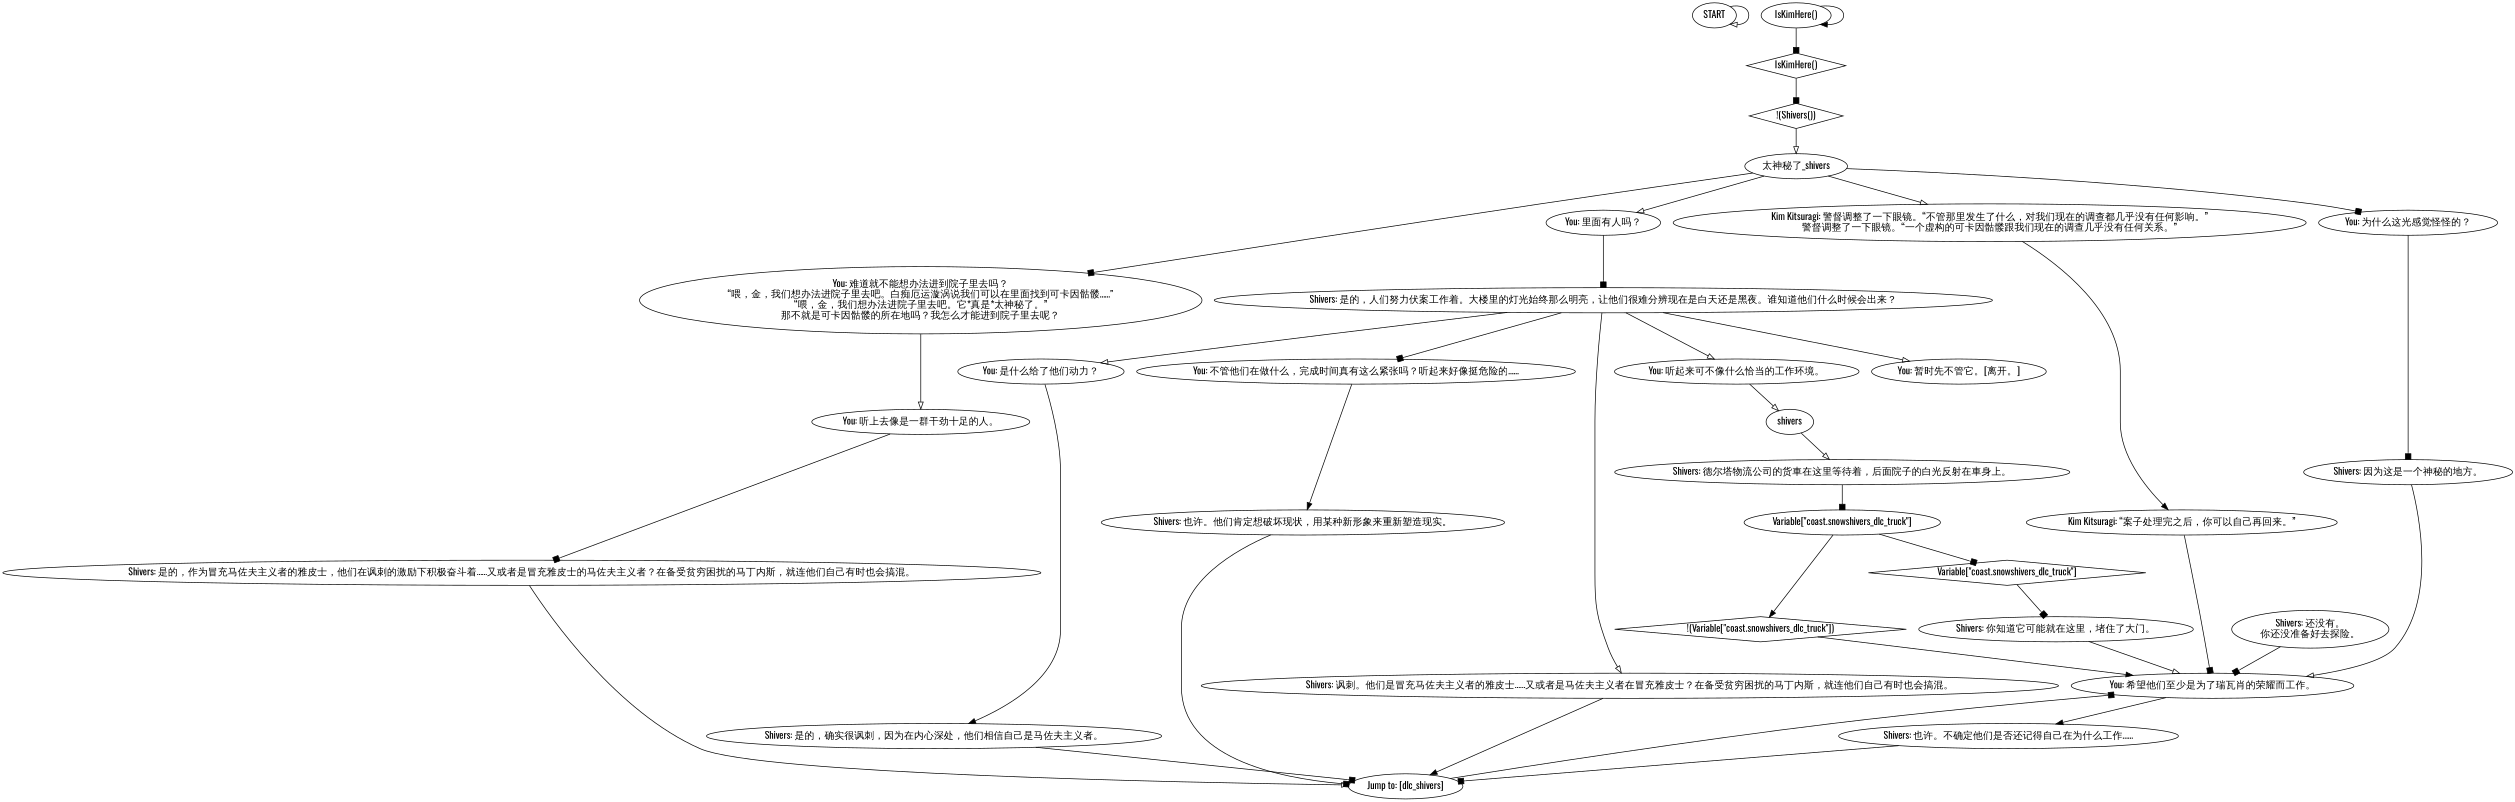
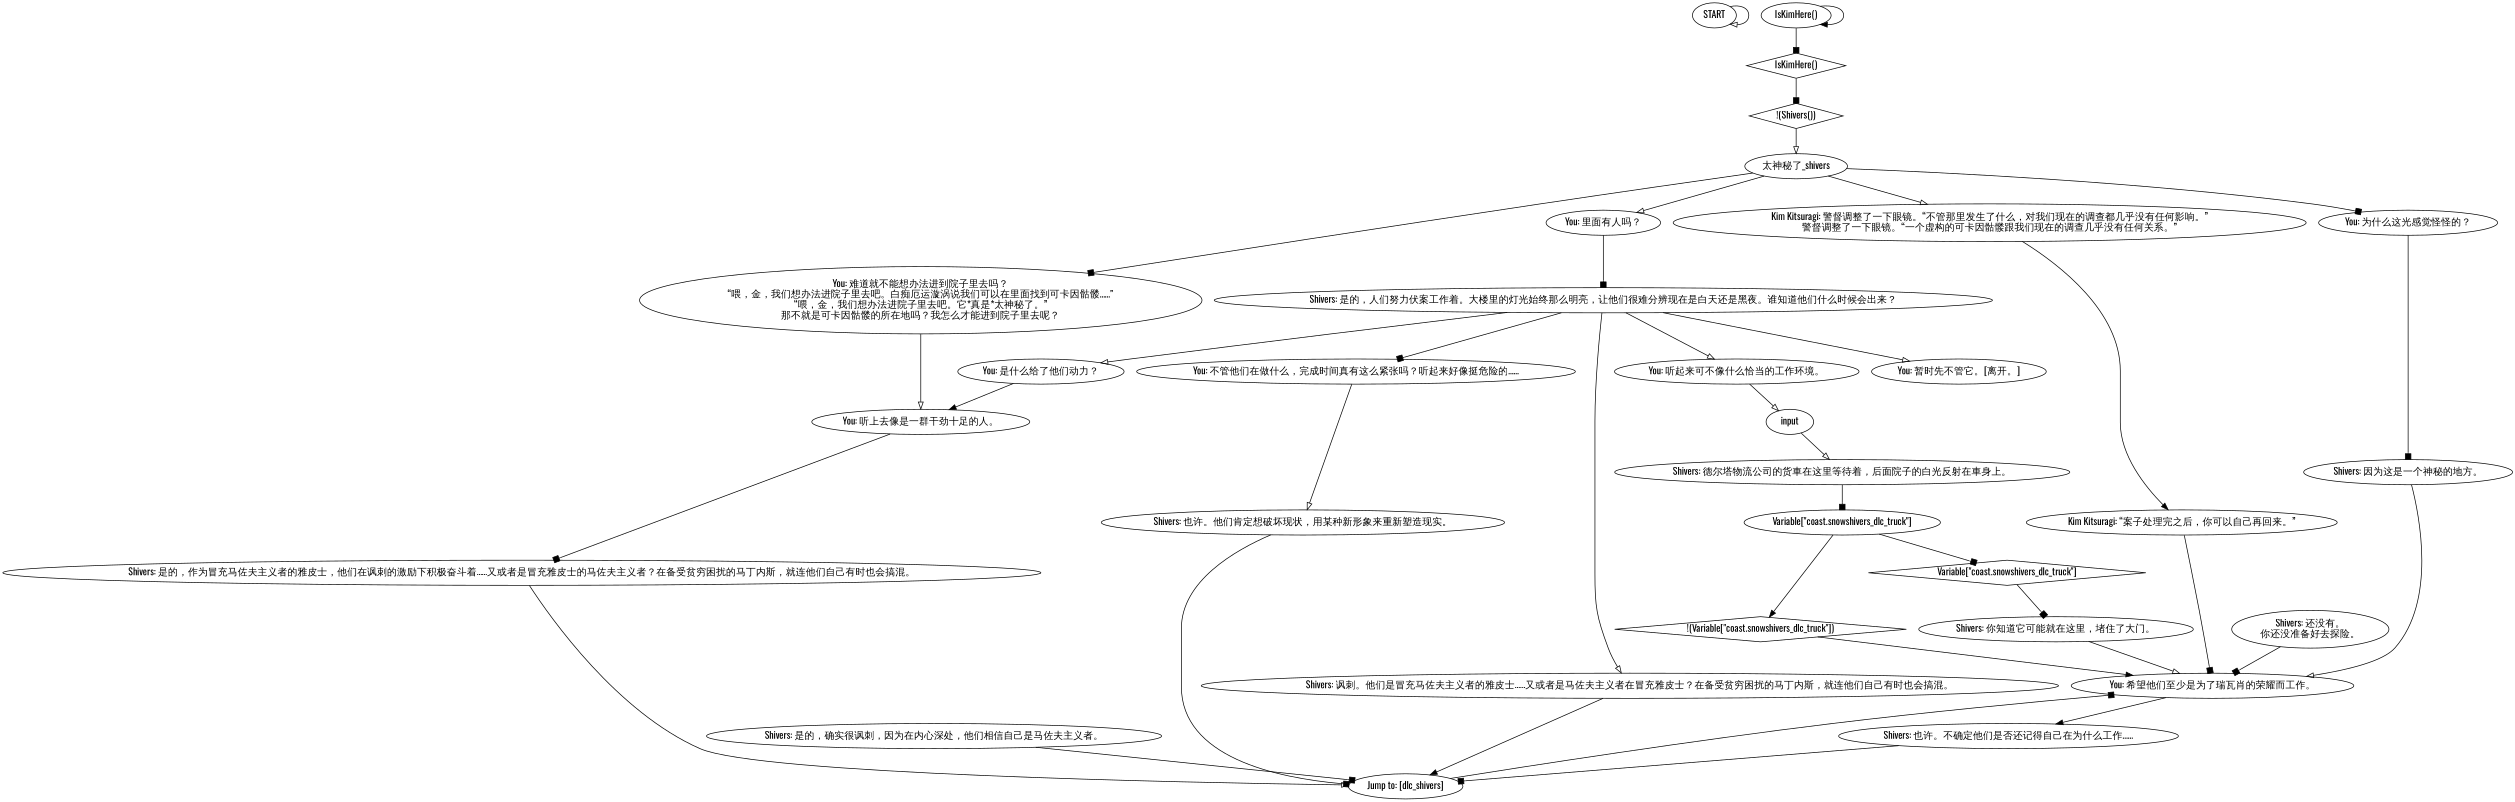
node "shivers": label "shivers" -> "input"
edge "You: 不管他们在做什么，完成时间真有这么紧张吗？听起来好像挺危险的……" -> "Shivers: 也许。他们肯定想破坏现状，用某种新形象来重新塑造现实。": arrowhead normal -> onormal
edge "You: 是什么给了他们动力？" -> "Shivers: 是的，确实很讽刺，因为在内心深处，他们相信自己是马佐夫主义者。": now "You: 是什么给了他们动力？" -> "You: 听上去像是一群干劲十足的人。"
